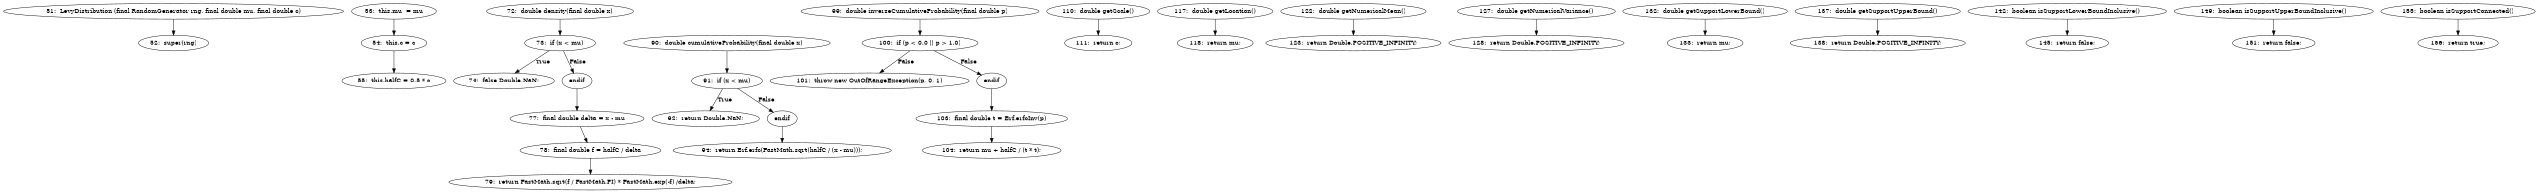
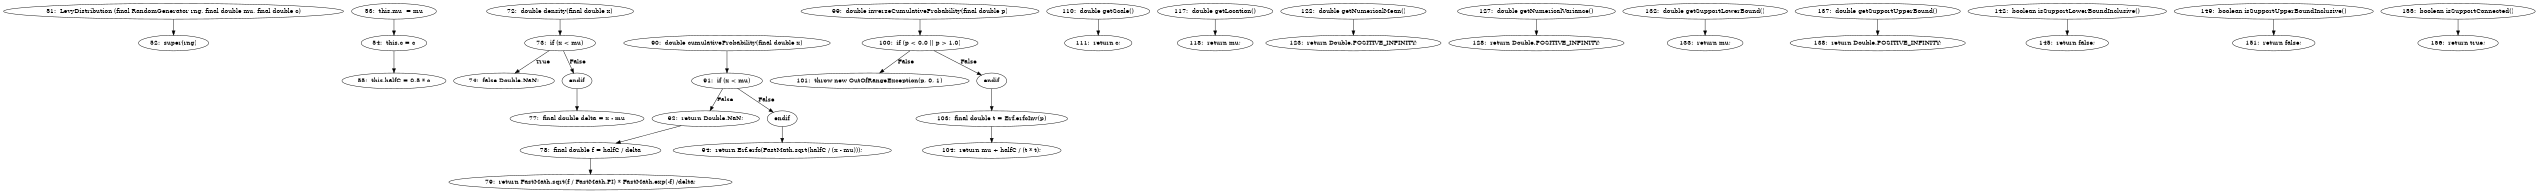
edge "91:  if (x < mu)" -> "92:  return Double.NaN;": label "True" -> "False"
edge "77:  final double delta = x - mu" -> "78:  final double f = halfC / delta": now "92:  return Double.NaN;" -> "78:  final double f = halfC / delta"
